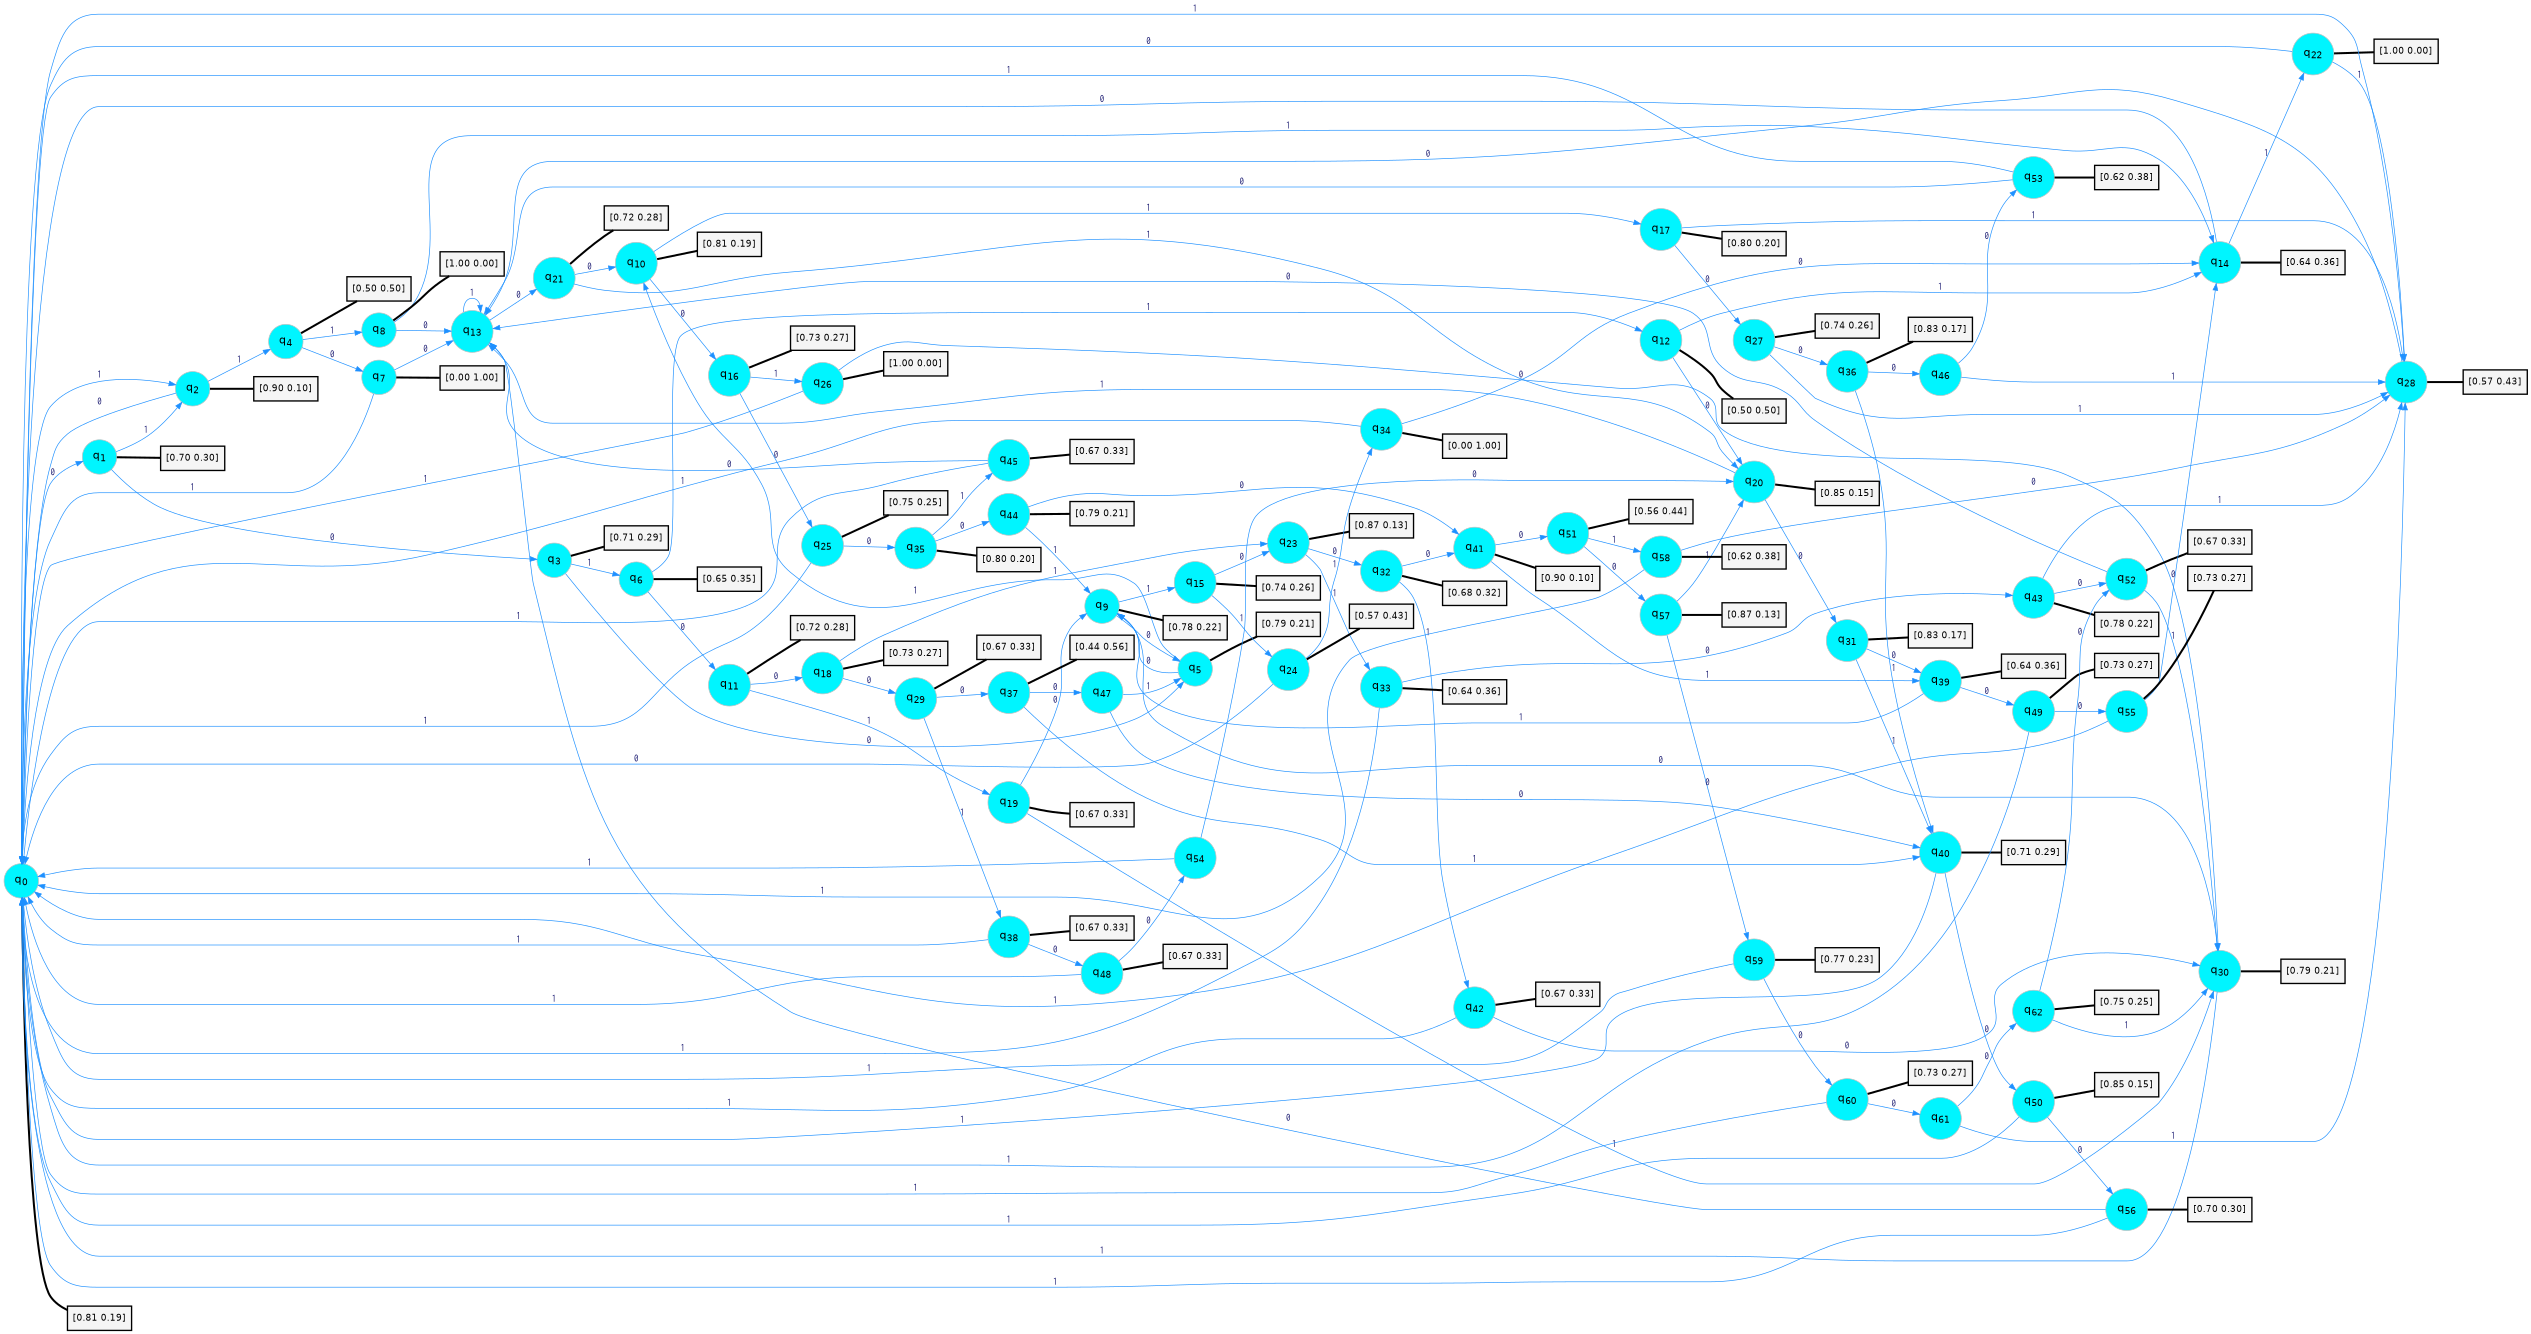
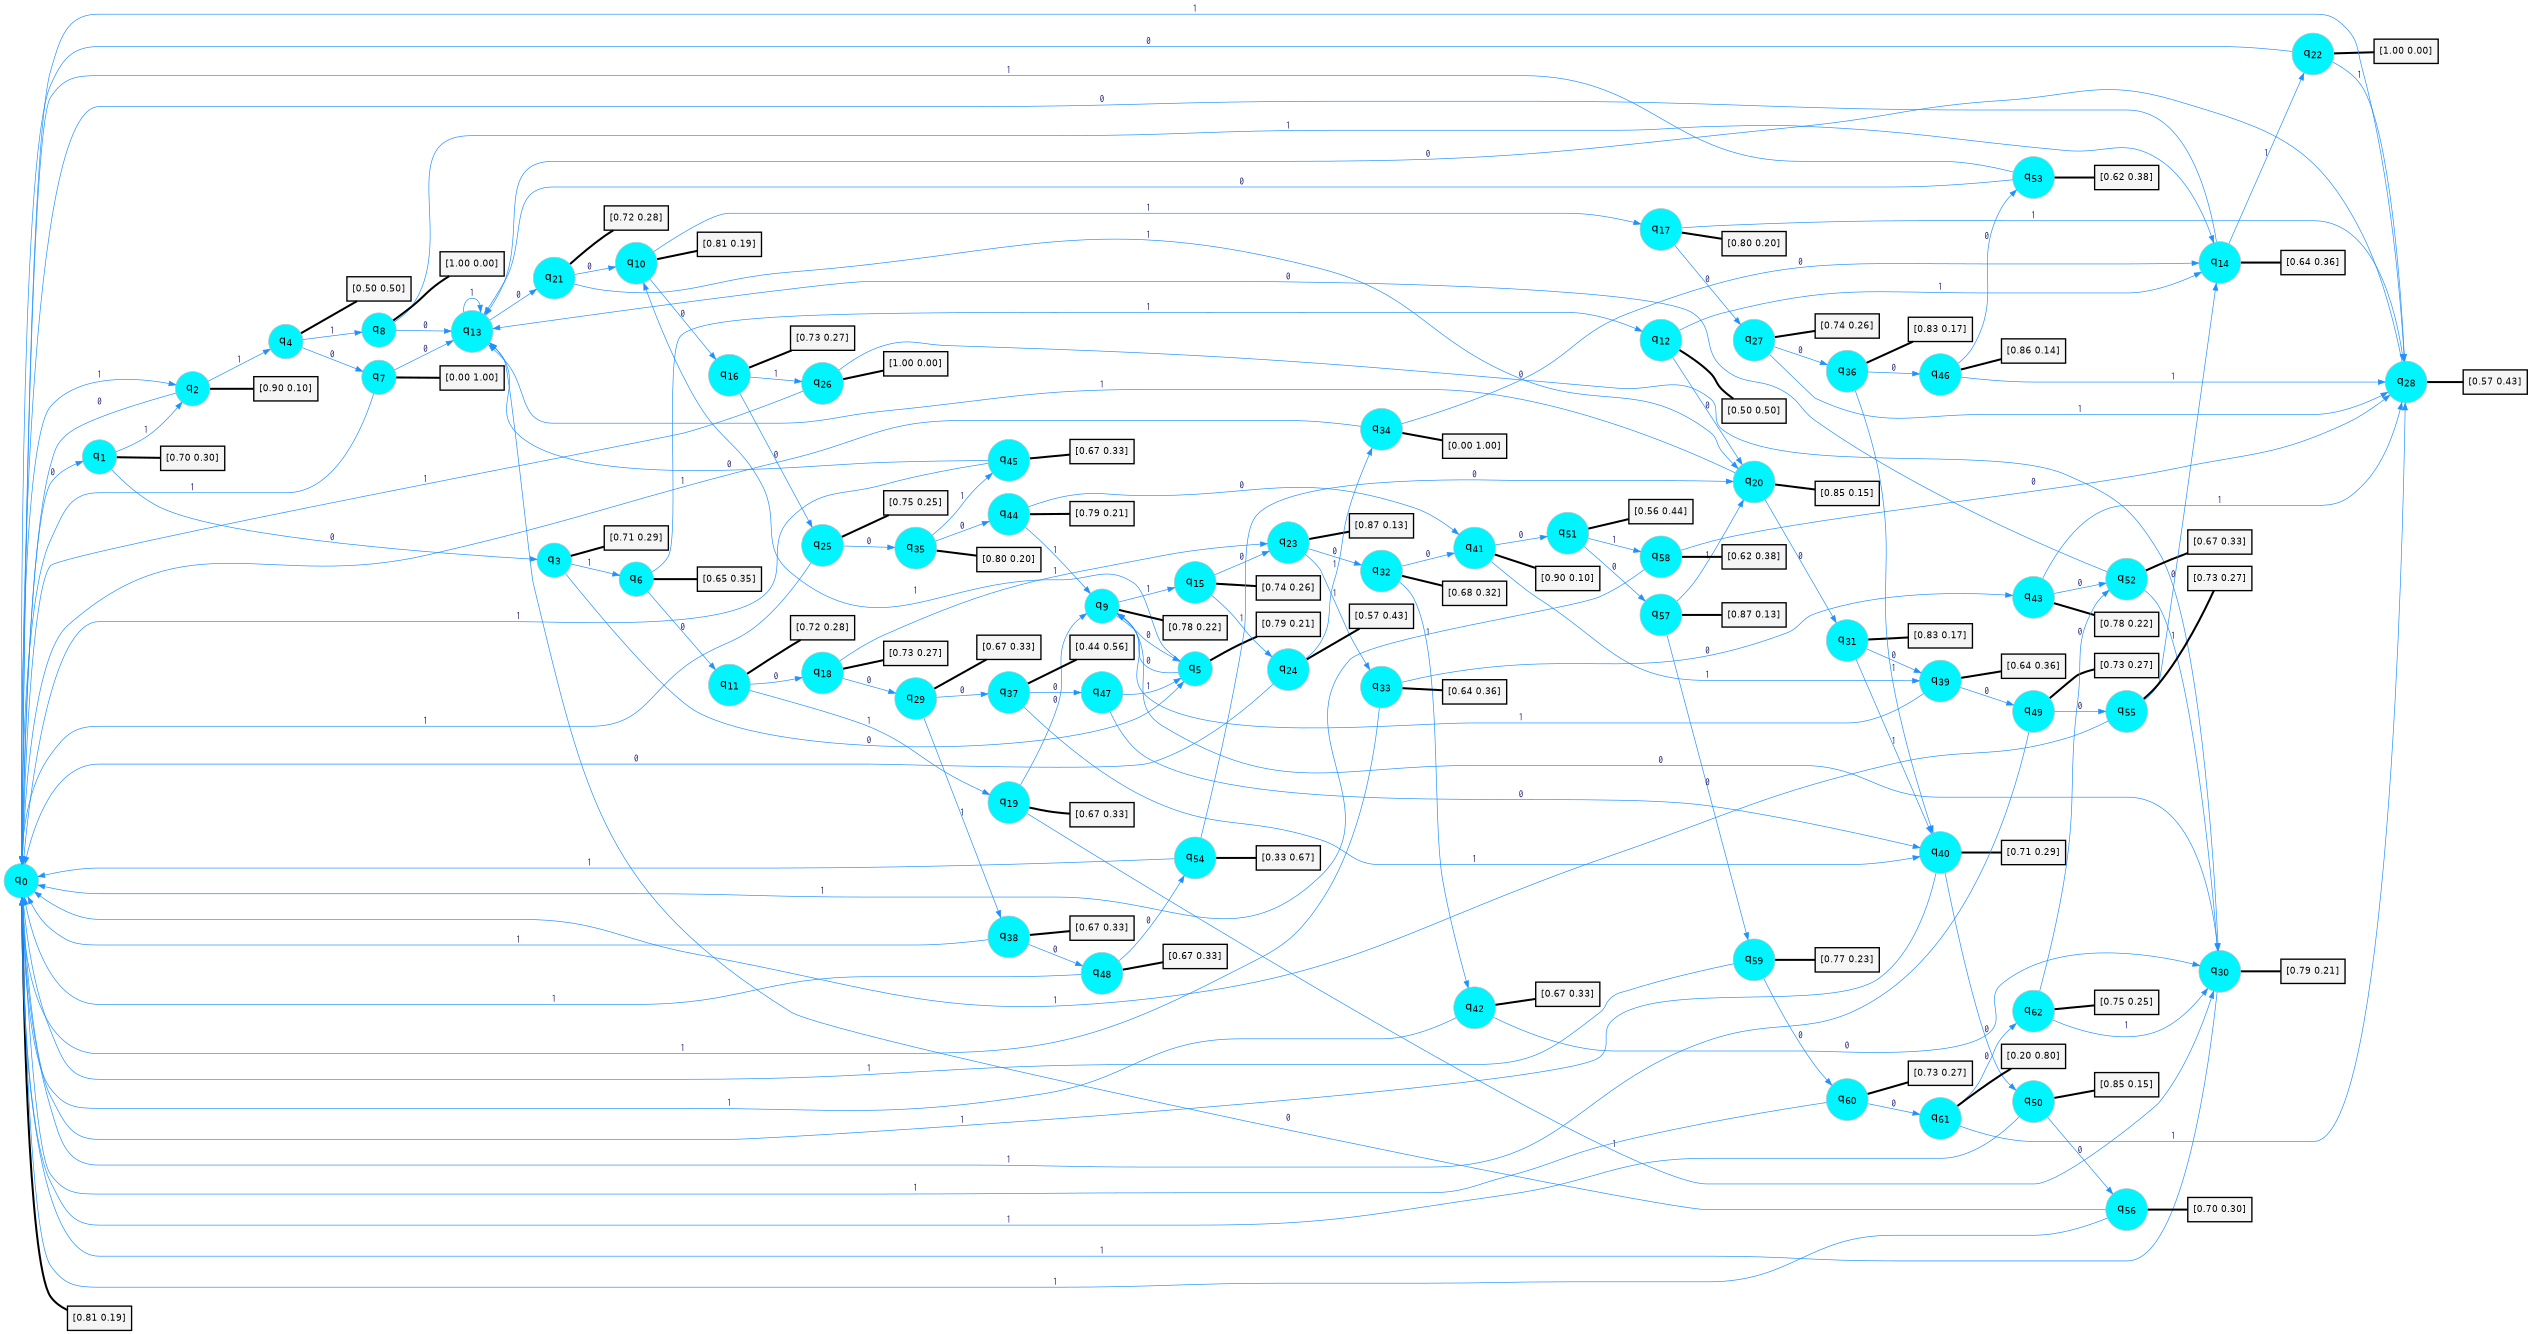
node "[0.86 0.14]": added
node "[0.33 0.67]": added
node "[0.20 0.80]": added
